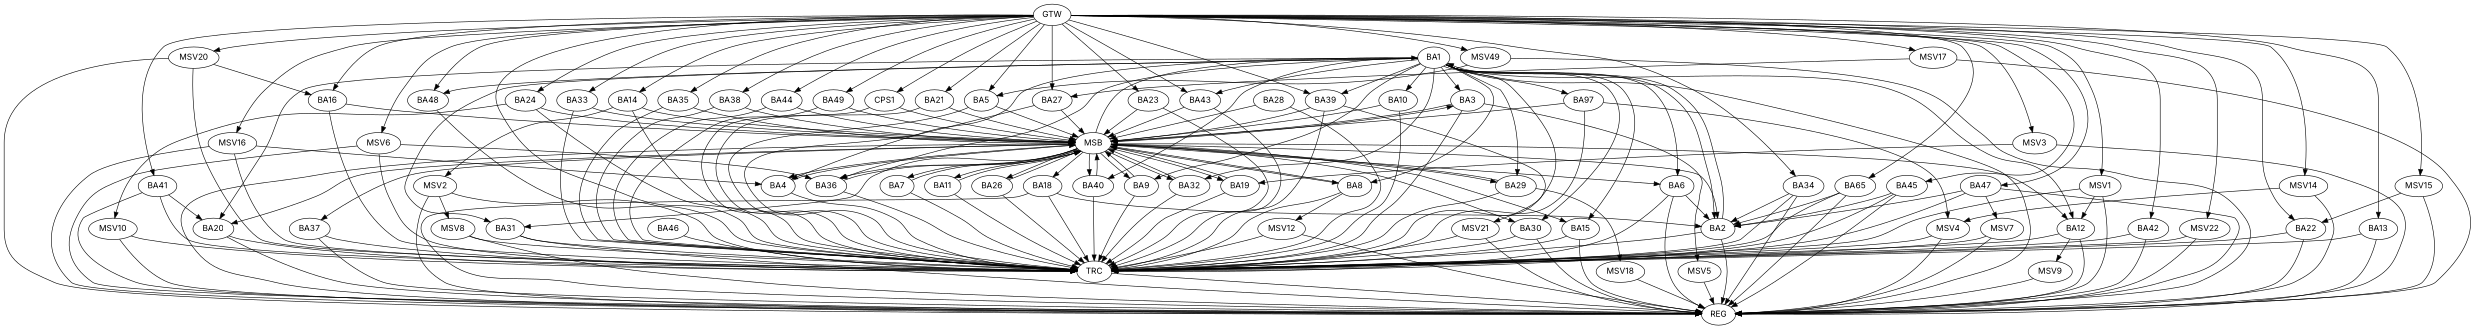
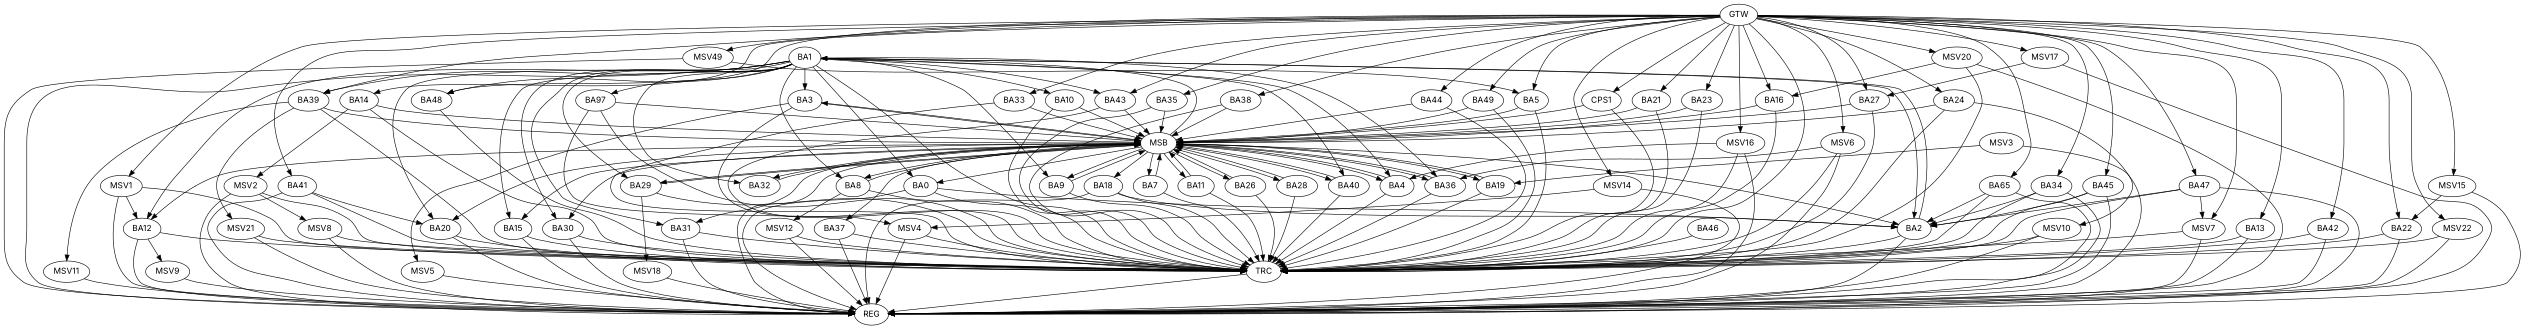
edge "GTW" -> "MSV3": now "GTW" -> "MSV7"
edge "MSB" -> "BA28": added
node "BA6": label "BA6" -> "BA0"
edge "BA32" -> "TRC": removed
node "MSV11": added
